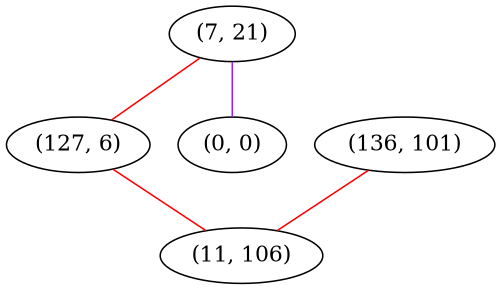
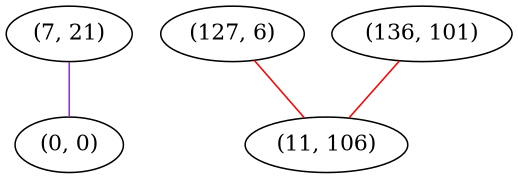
edge "(7, 21)" -- "(127, 6)": removed
